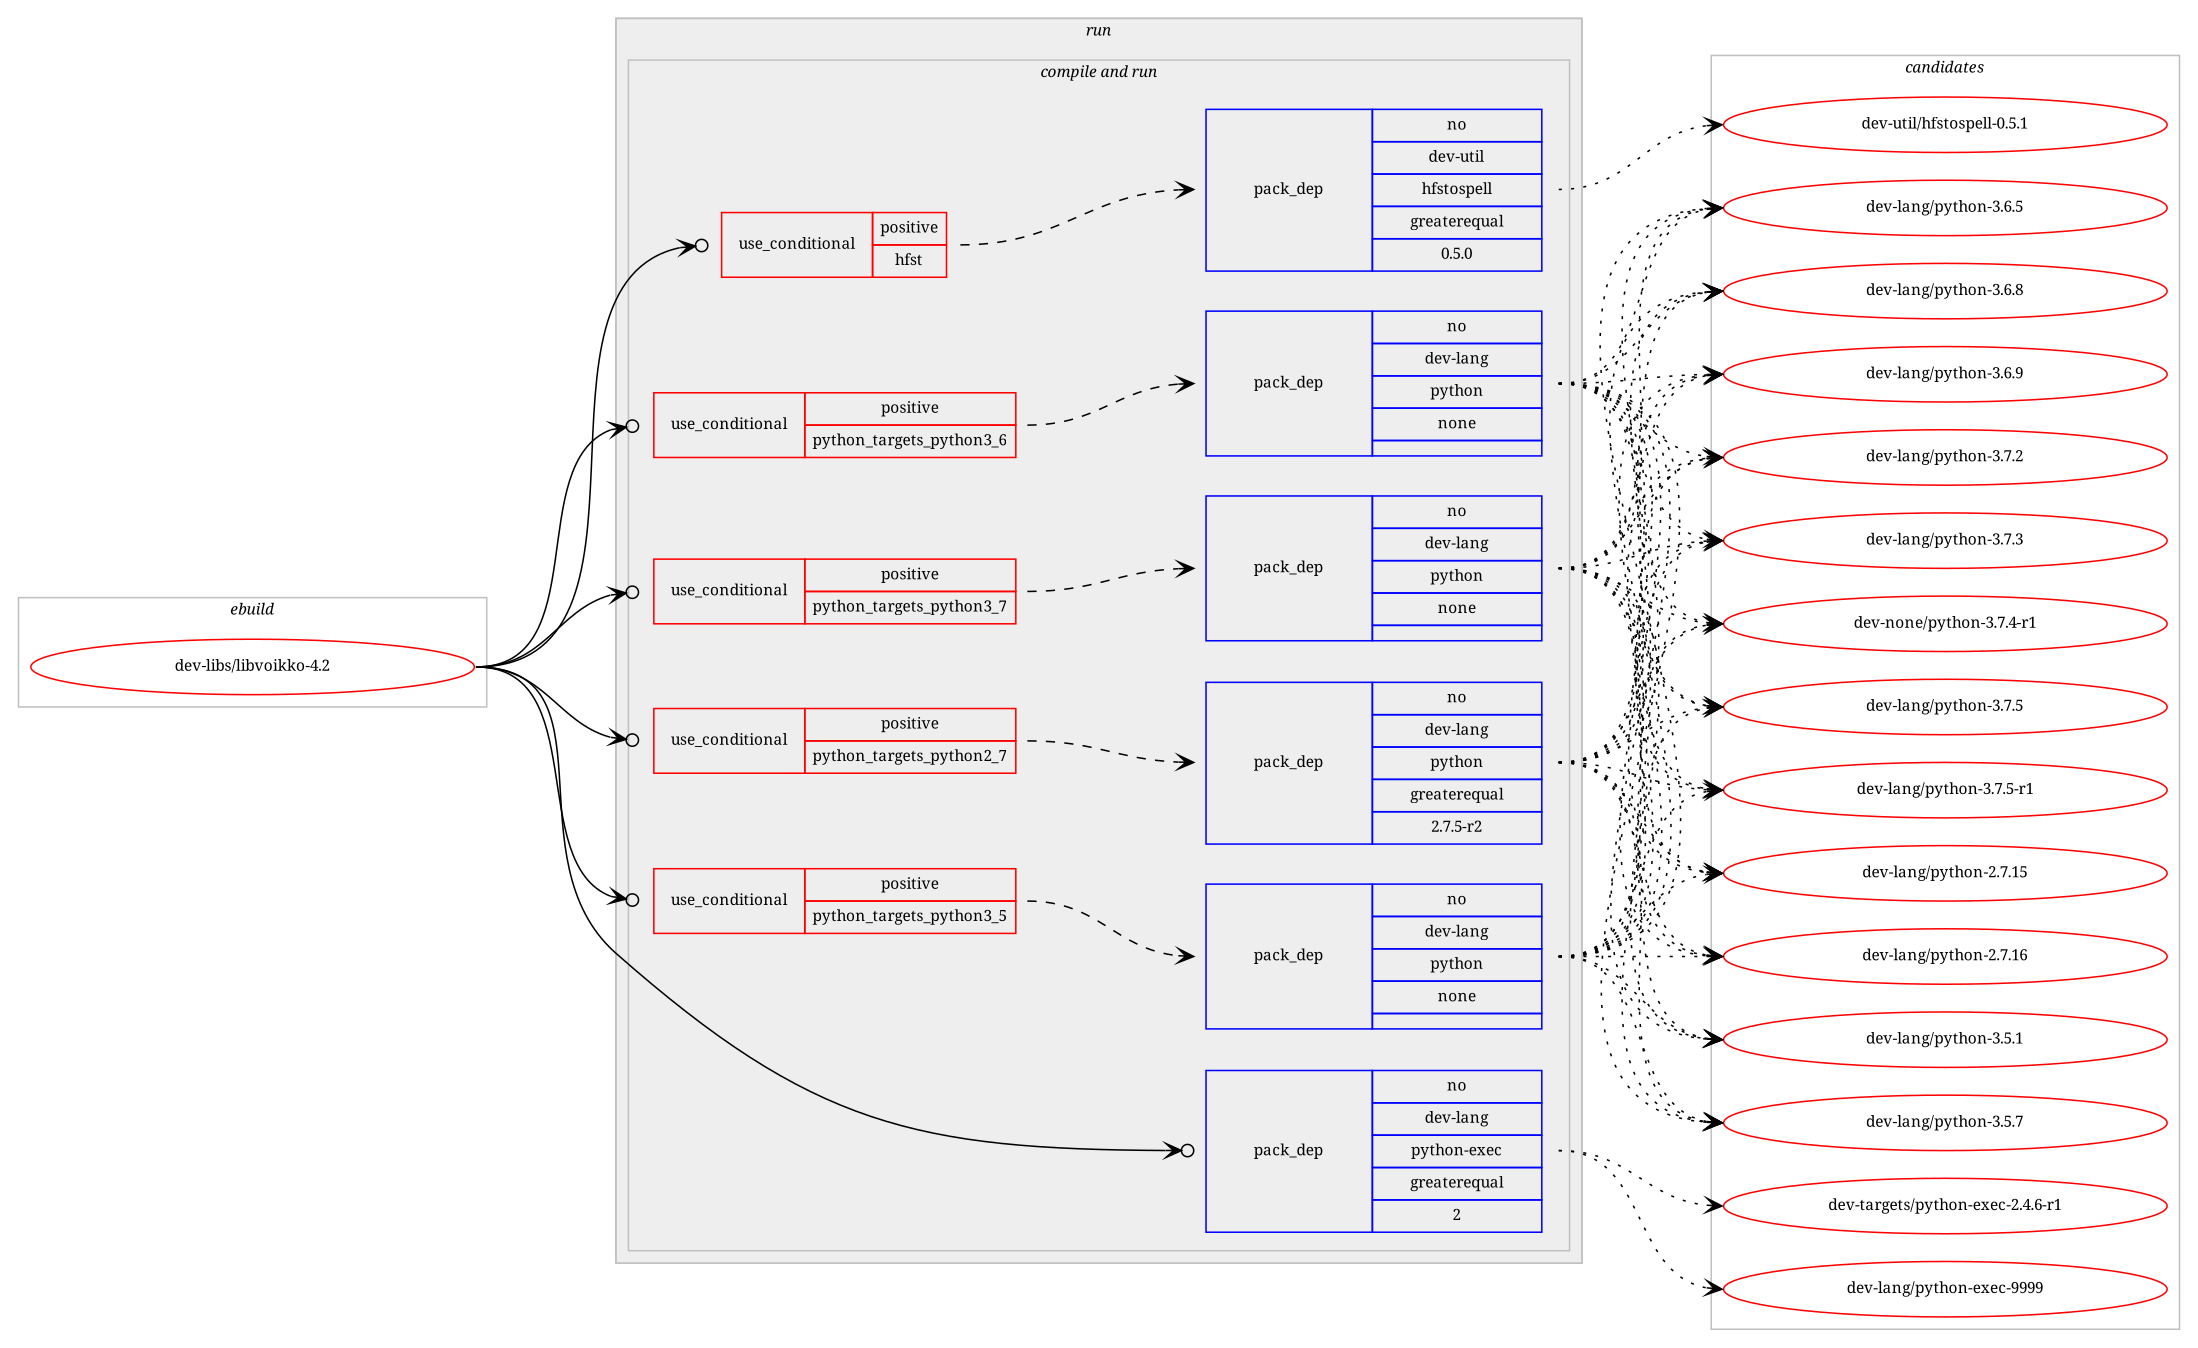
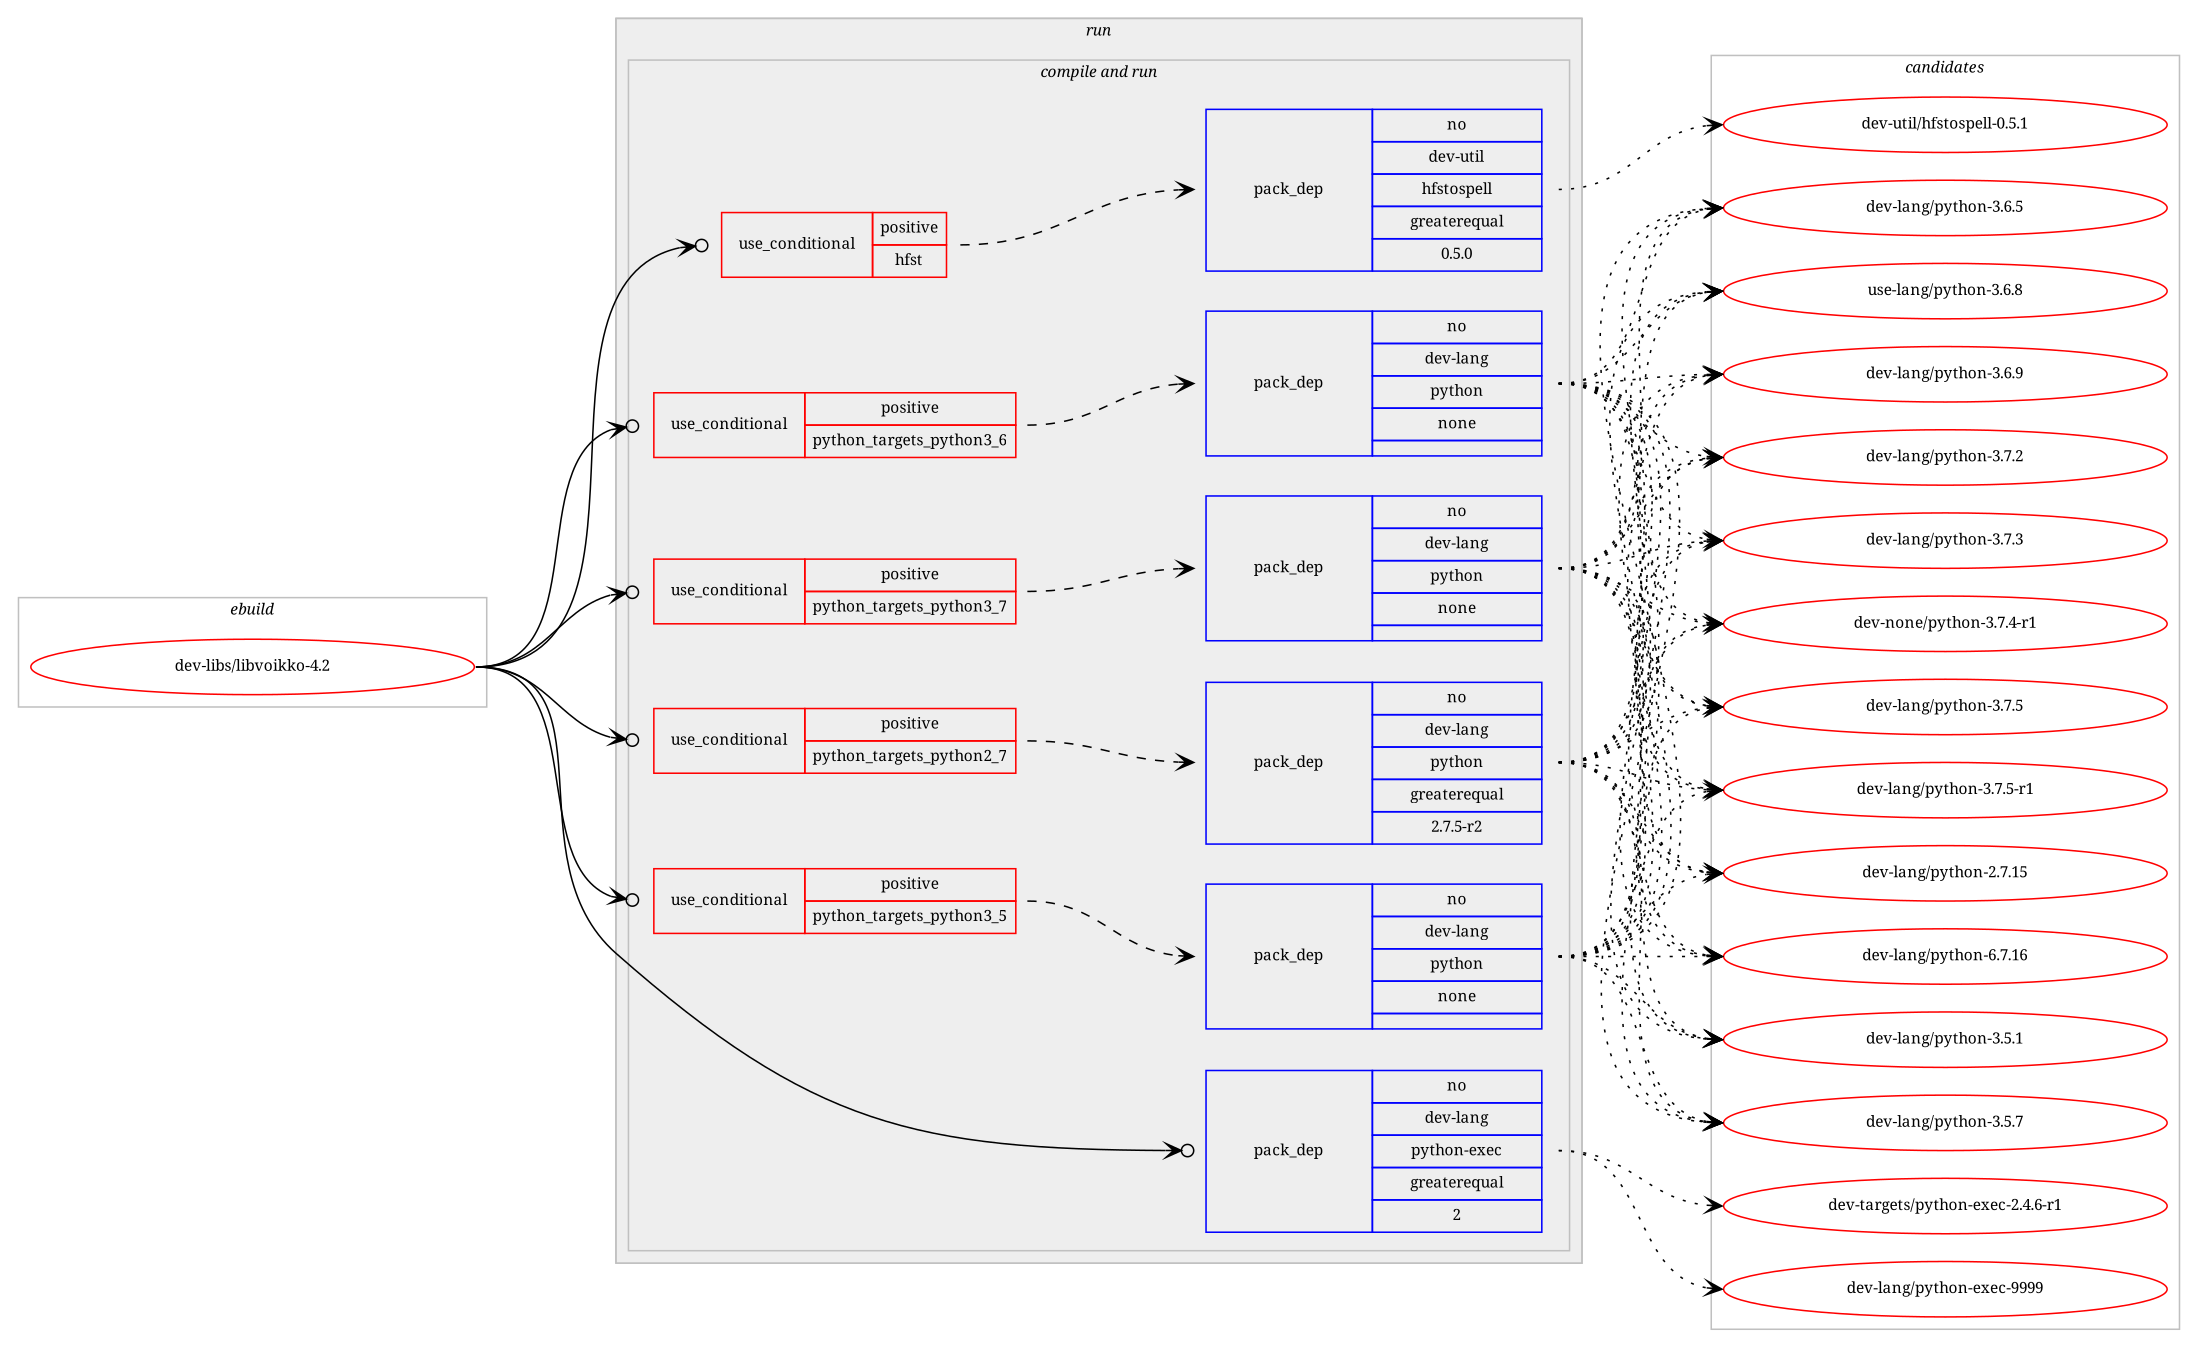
node "dev-lang/python-3.6.8": label "dev-lang/python-3.6.8" -> "use-lang/python-3.6.8"
node "dev-lang/python-2.7.16": label "dev-lang/python-2.7.16" -> "dev-lang/python-6.7.16"
